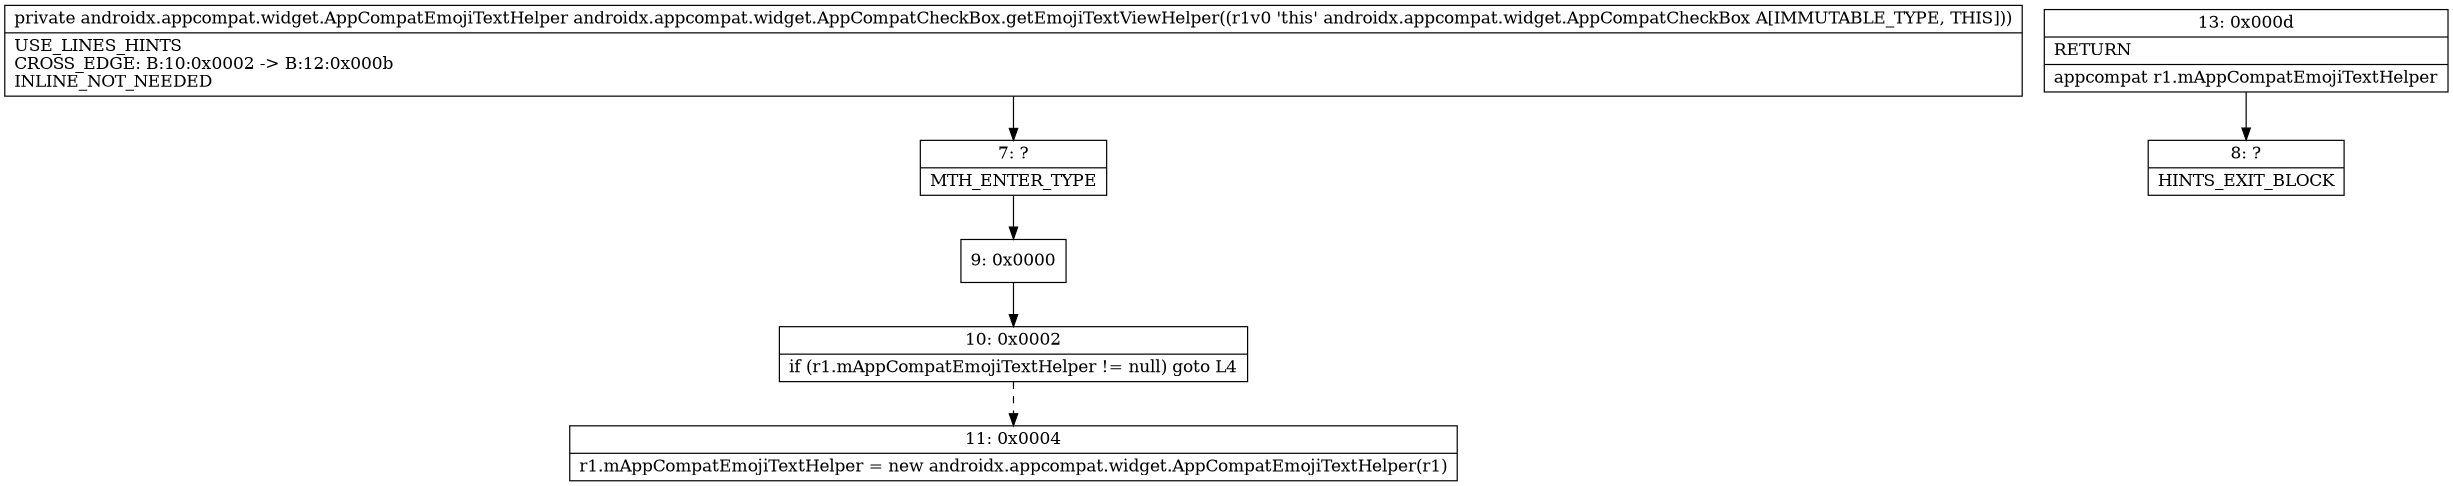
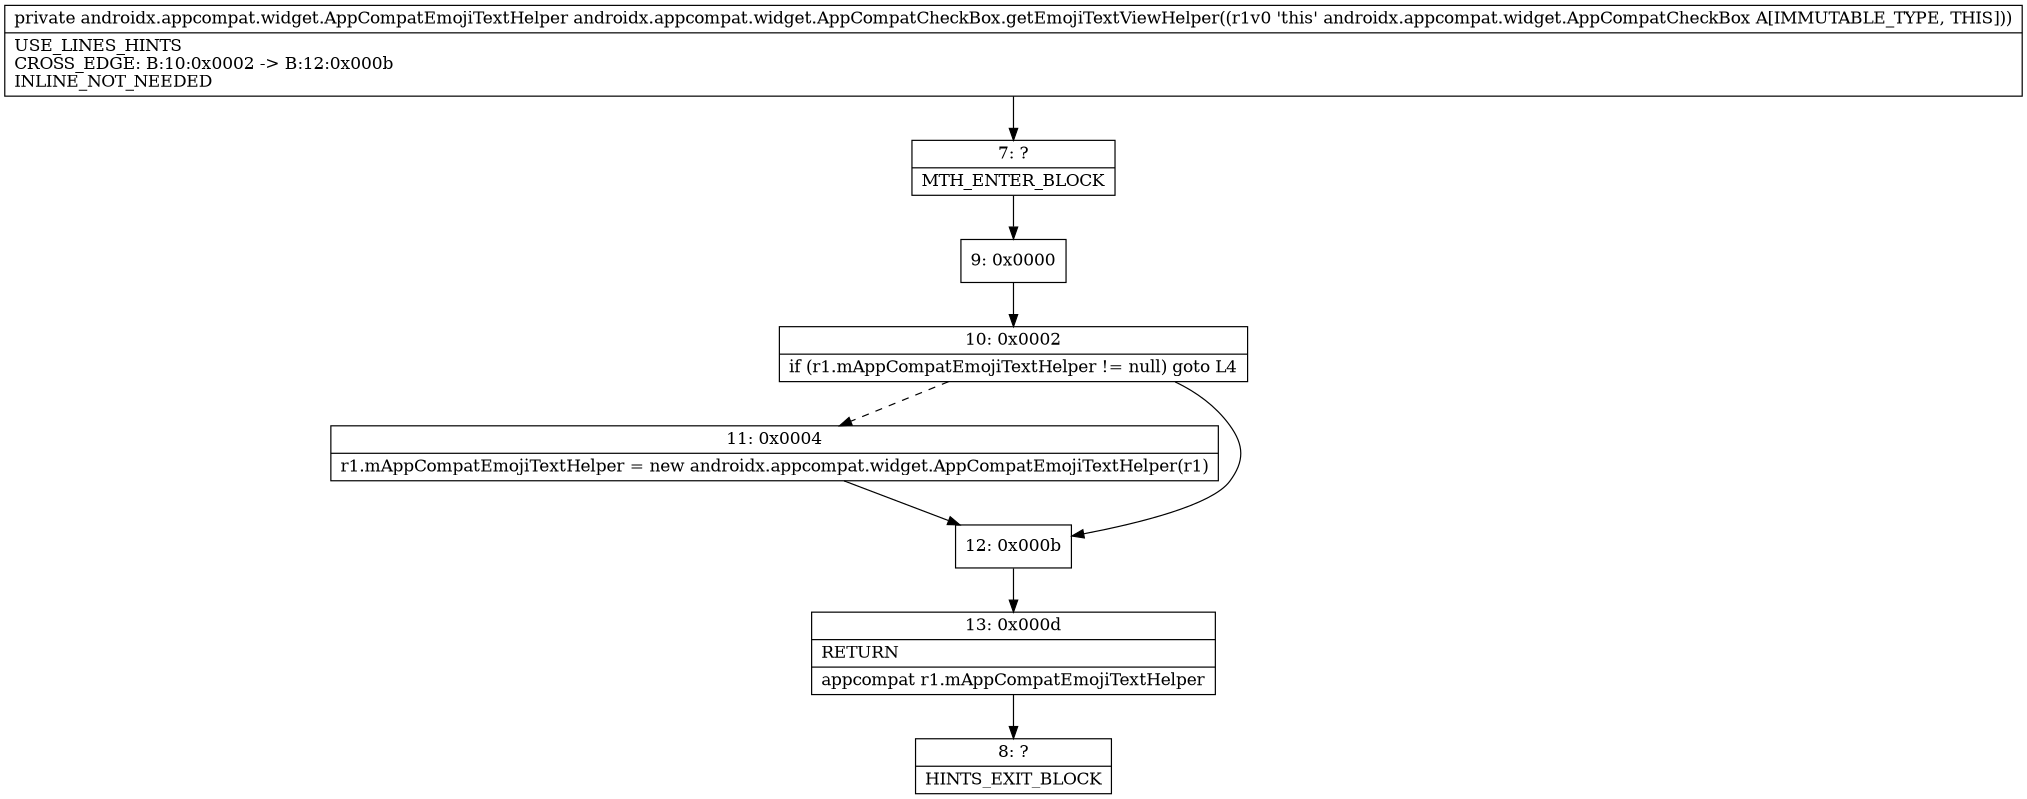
node "7: ?": text "MTH_ENTER_TYPE" -> "MTH_ENTER_BLOCK"
node "12: 0x000b": added
